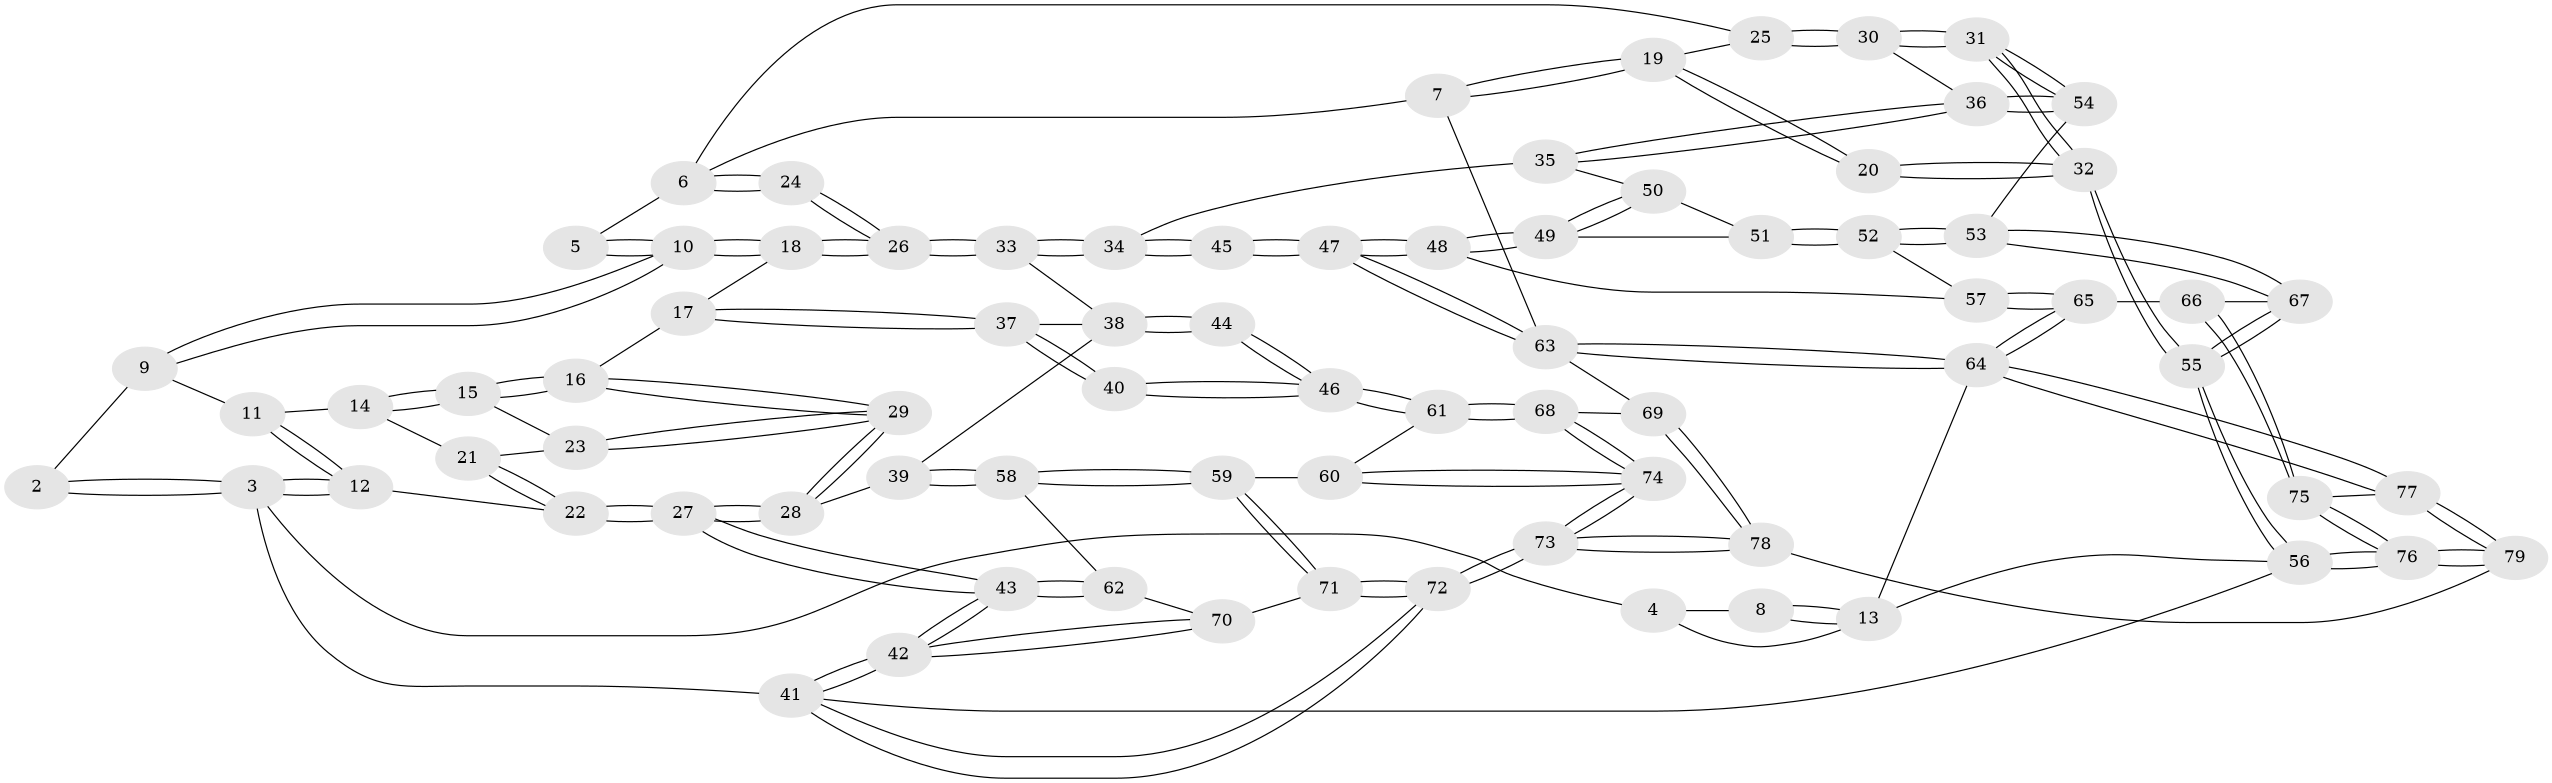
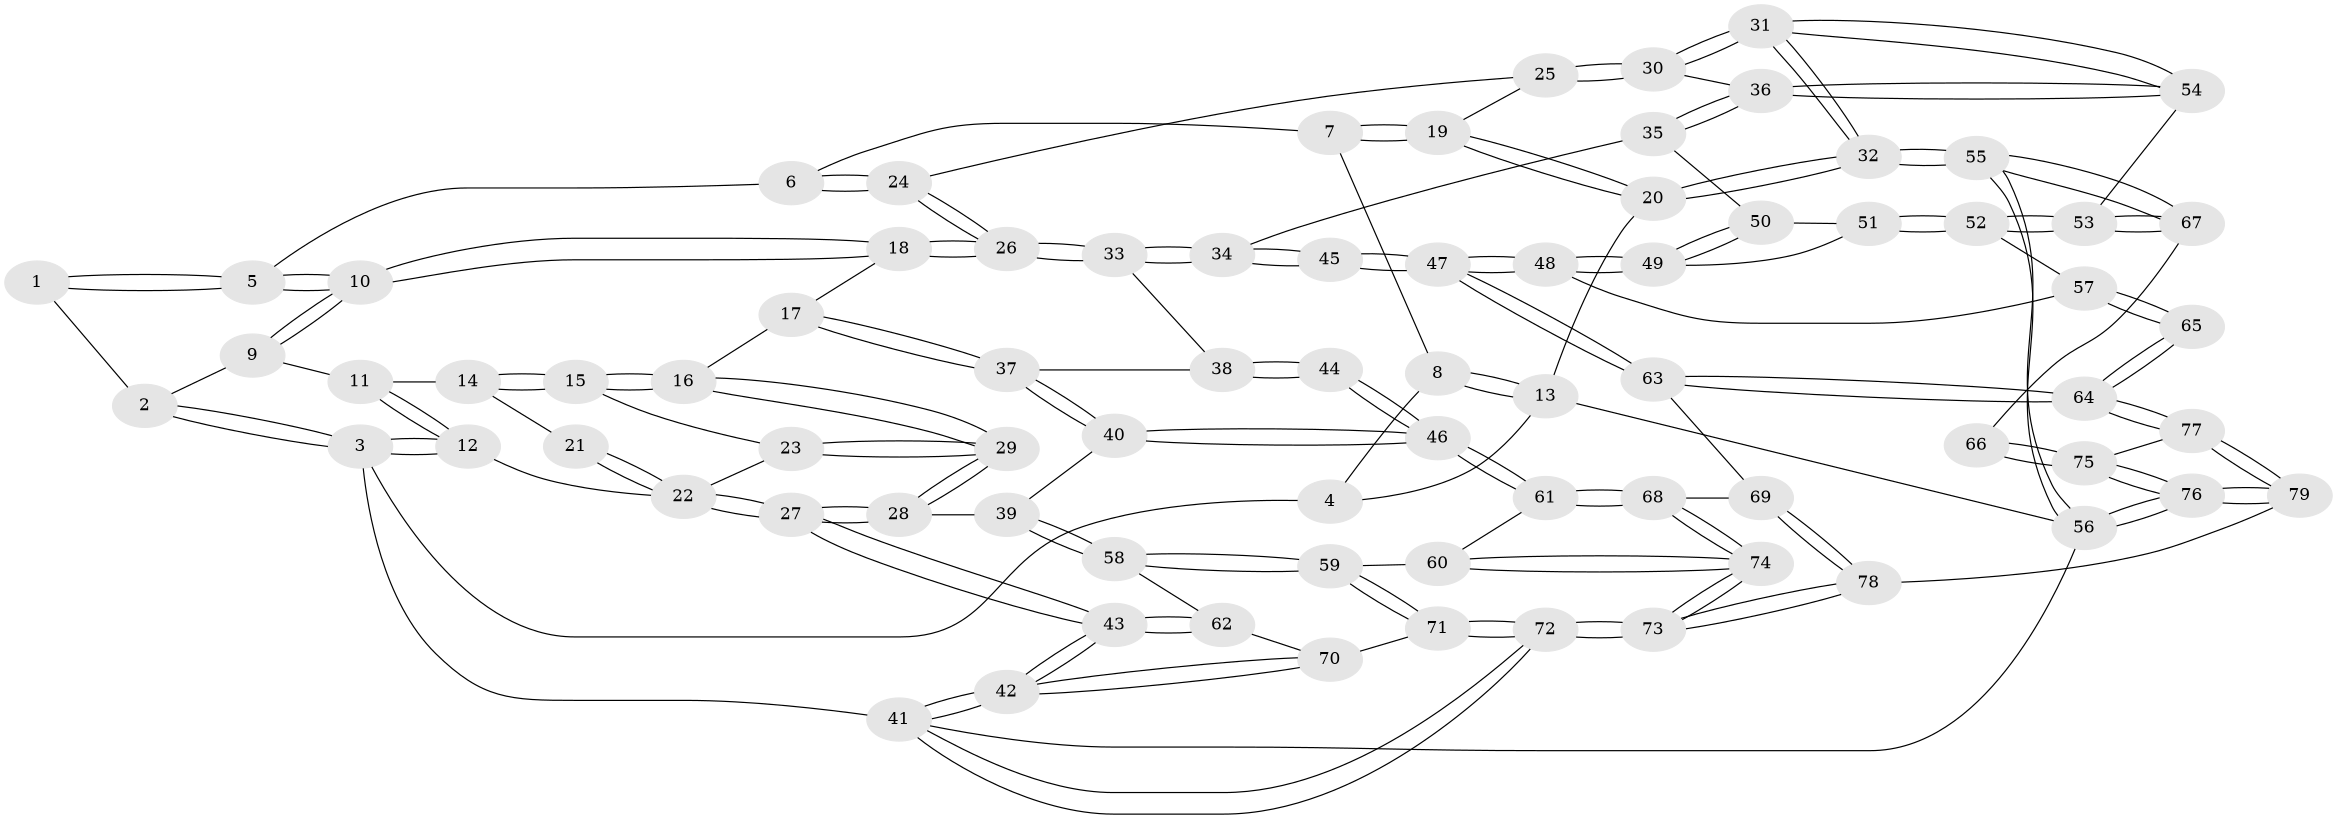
edge "25" -- "6": now "25" -- "24"
edge "7" -- "63": now "7" -- "8"
node "1": added
edge "65" -- "66": removed
edge "38" -- "39": now "40" -- "39"
edge "23" -- "21": now "23" -- "22"
edge "64" -- "13": now "20" -- "13"
